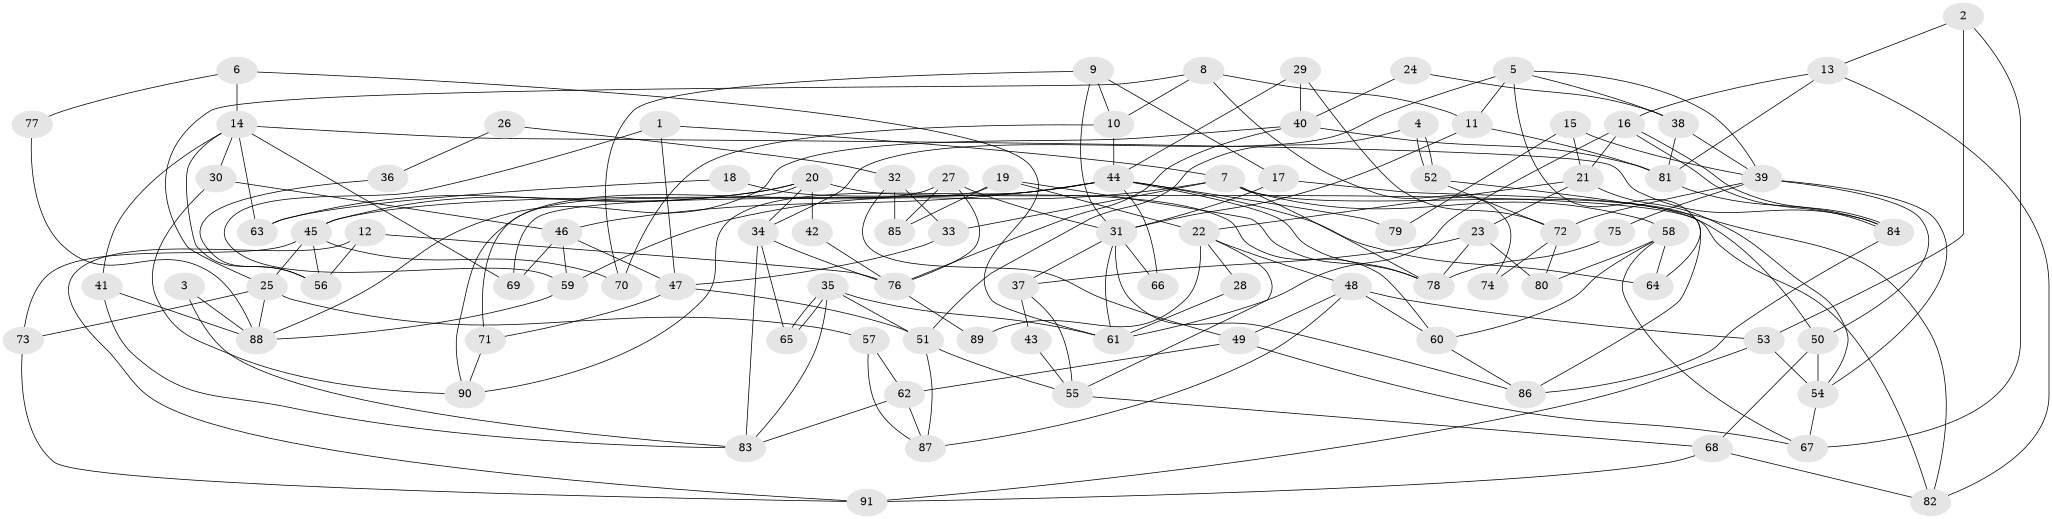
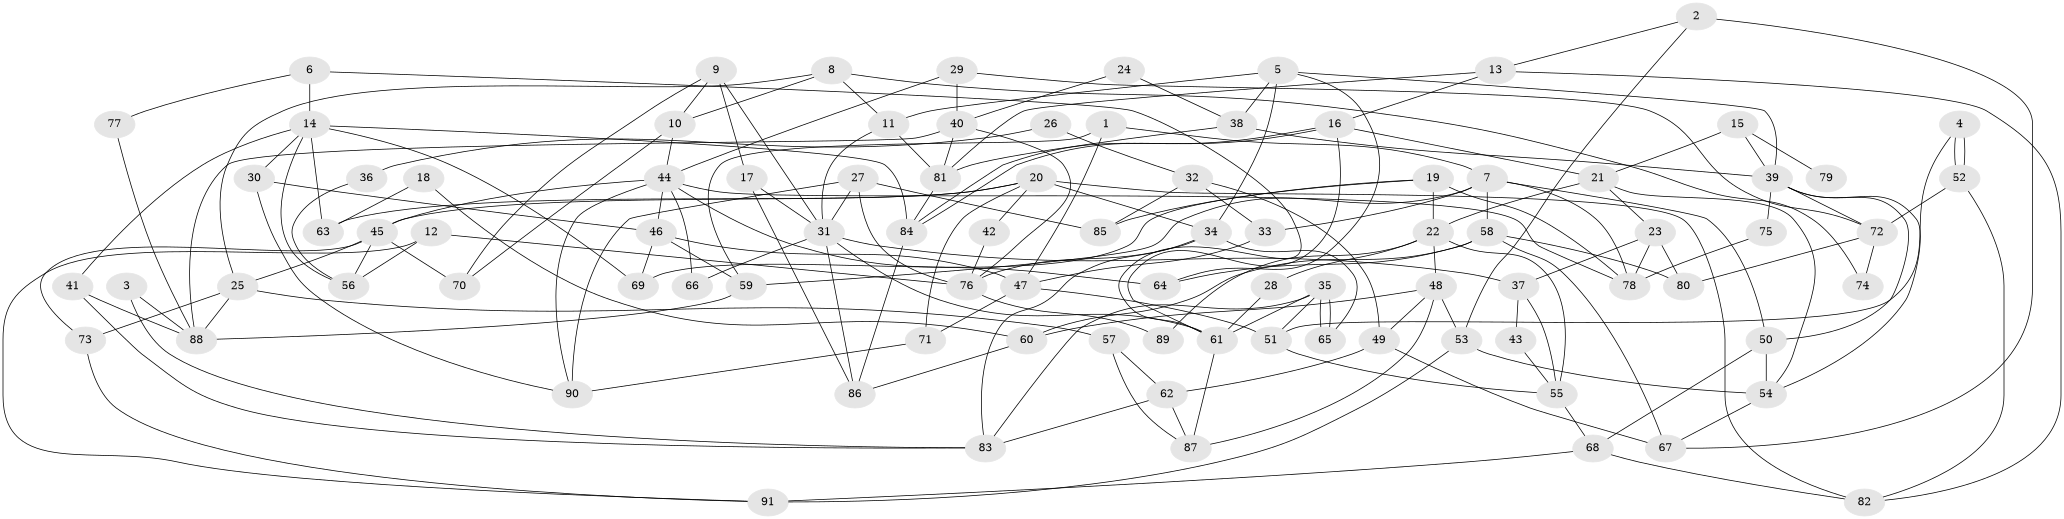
edge "44" -- "79": removed
edge "51" -- "87": now "61" -- "87"
